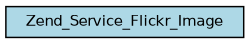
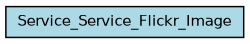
node "Zend_Service_Flickr_Image": label "Zend_Service_Flickr_Image" -> "Service_Service_Flickr_Image"
